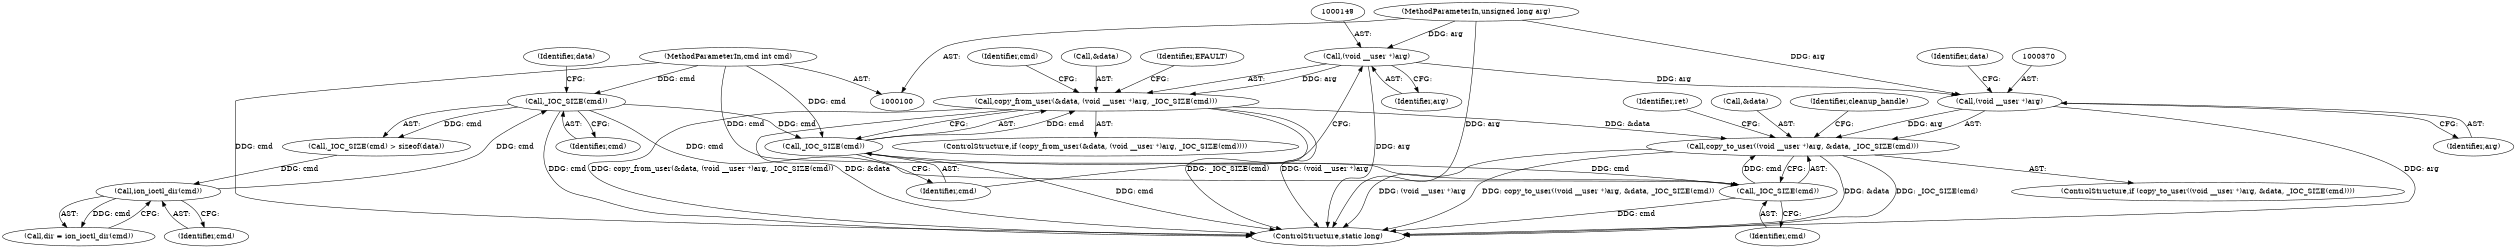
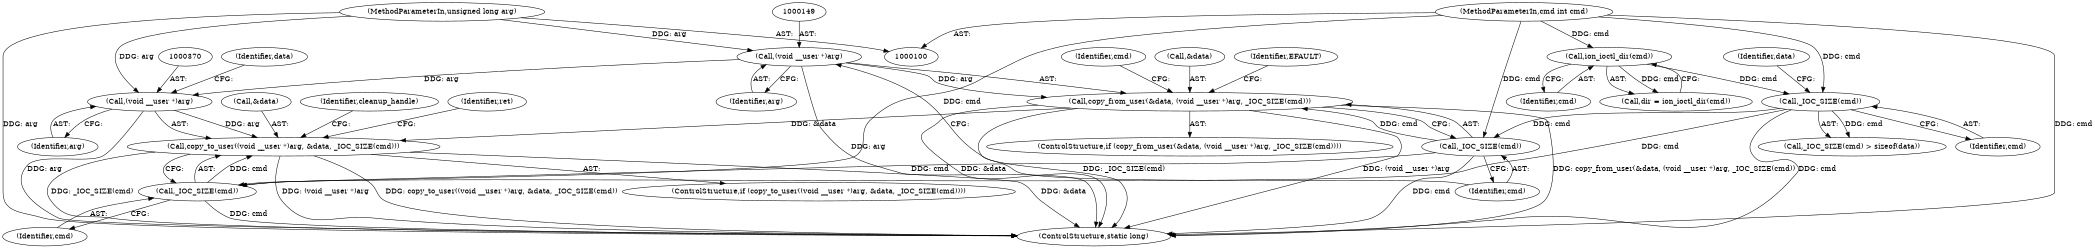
edge "(Call,_IOC_SIZE(cmd) > sizeof(data))" -> "(Call,ion_ioctl_dir(cmd))": now "(MethodParameterIn,cmd int cmd)" -> "(Call,ion_ioctl_dir(cmd))"
